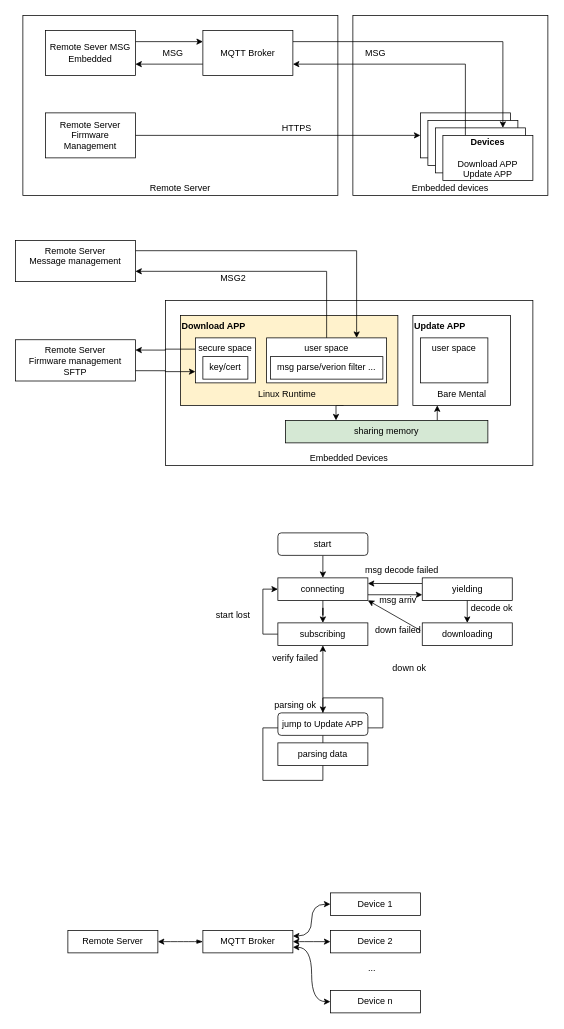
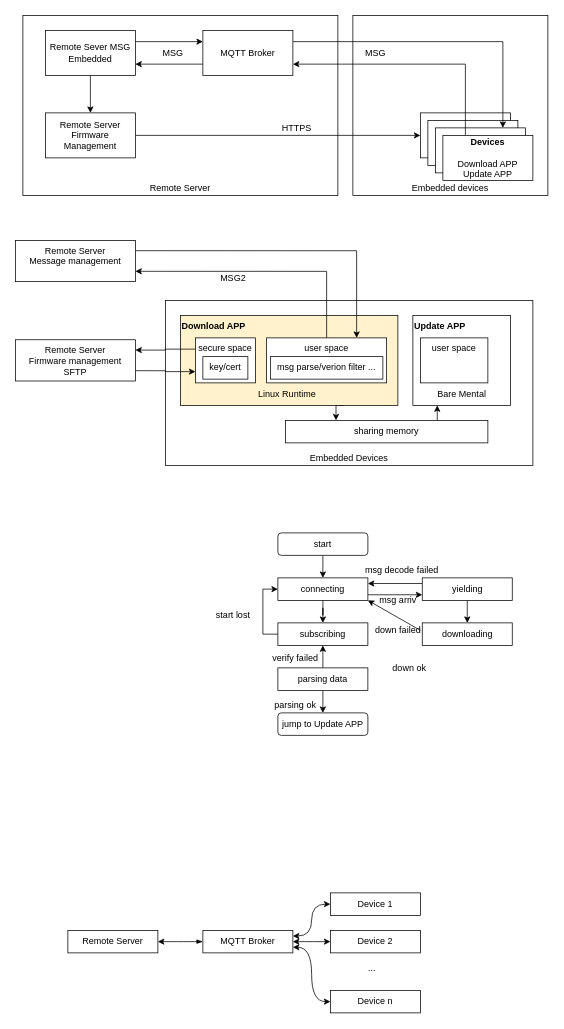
edge "Remote Sever MSG Embedded" -> "Remote Server Firmware Management": added
node "sharing memory": fillcolor #d5e8d4 -> #ffffff
node "decode ok": removed
node "parsing data": moved (323, 754) -> (323, 679)
